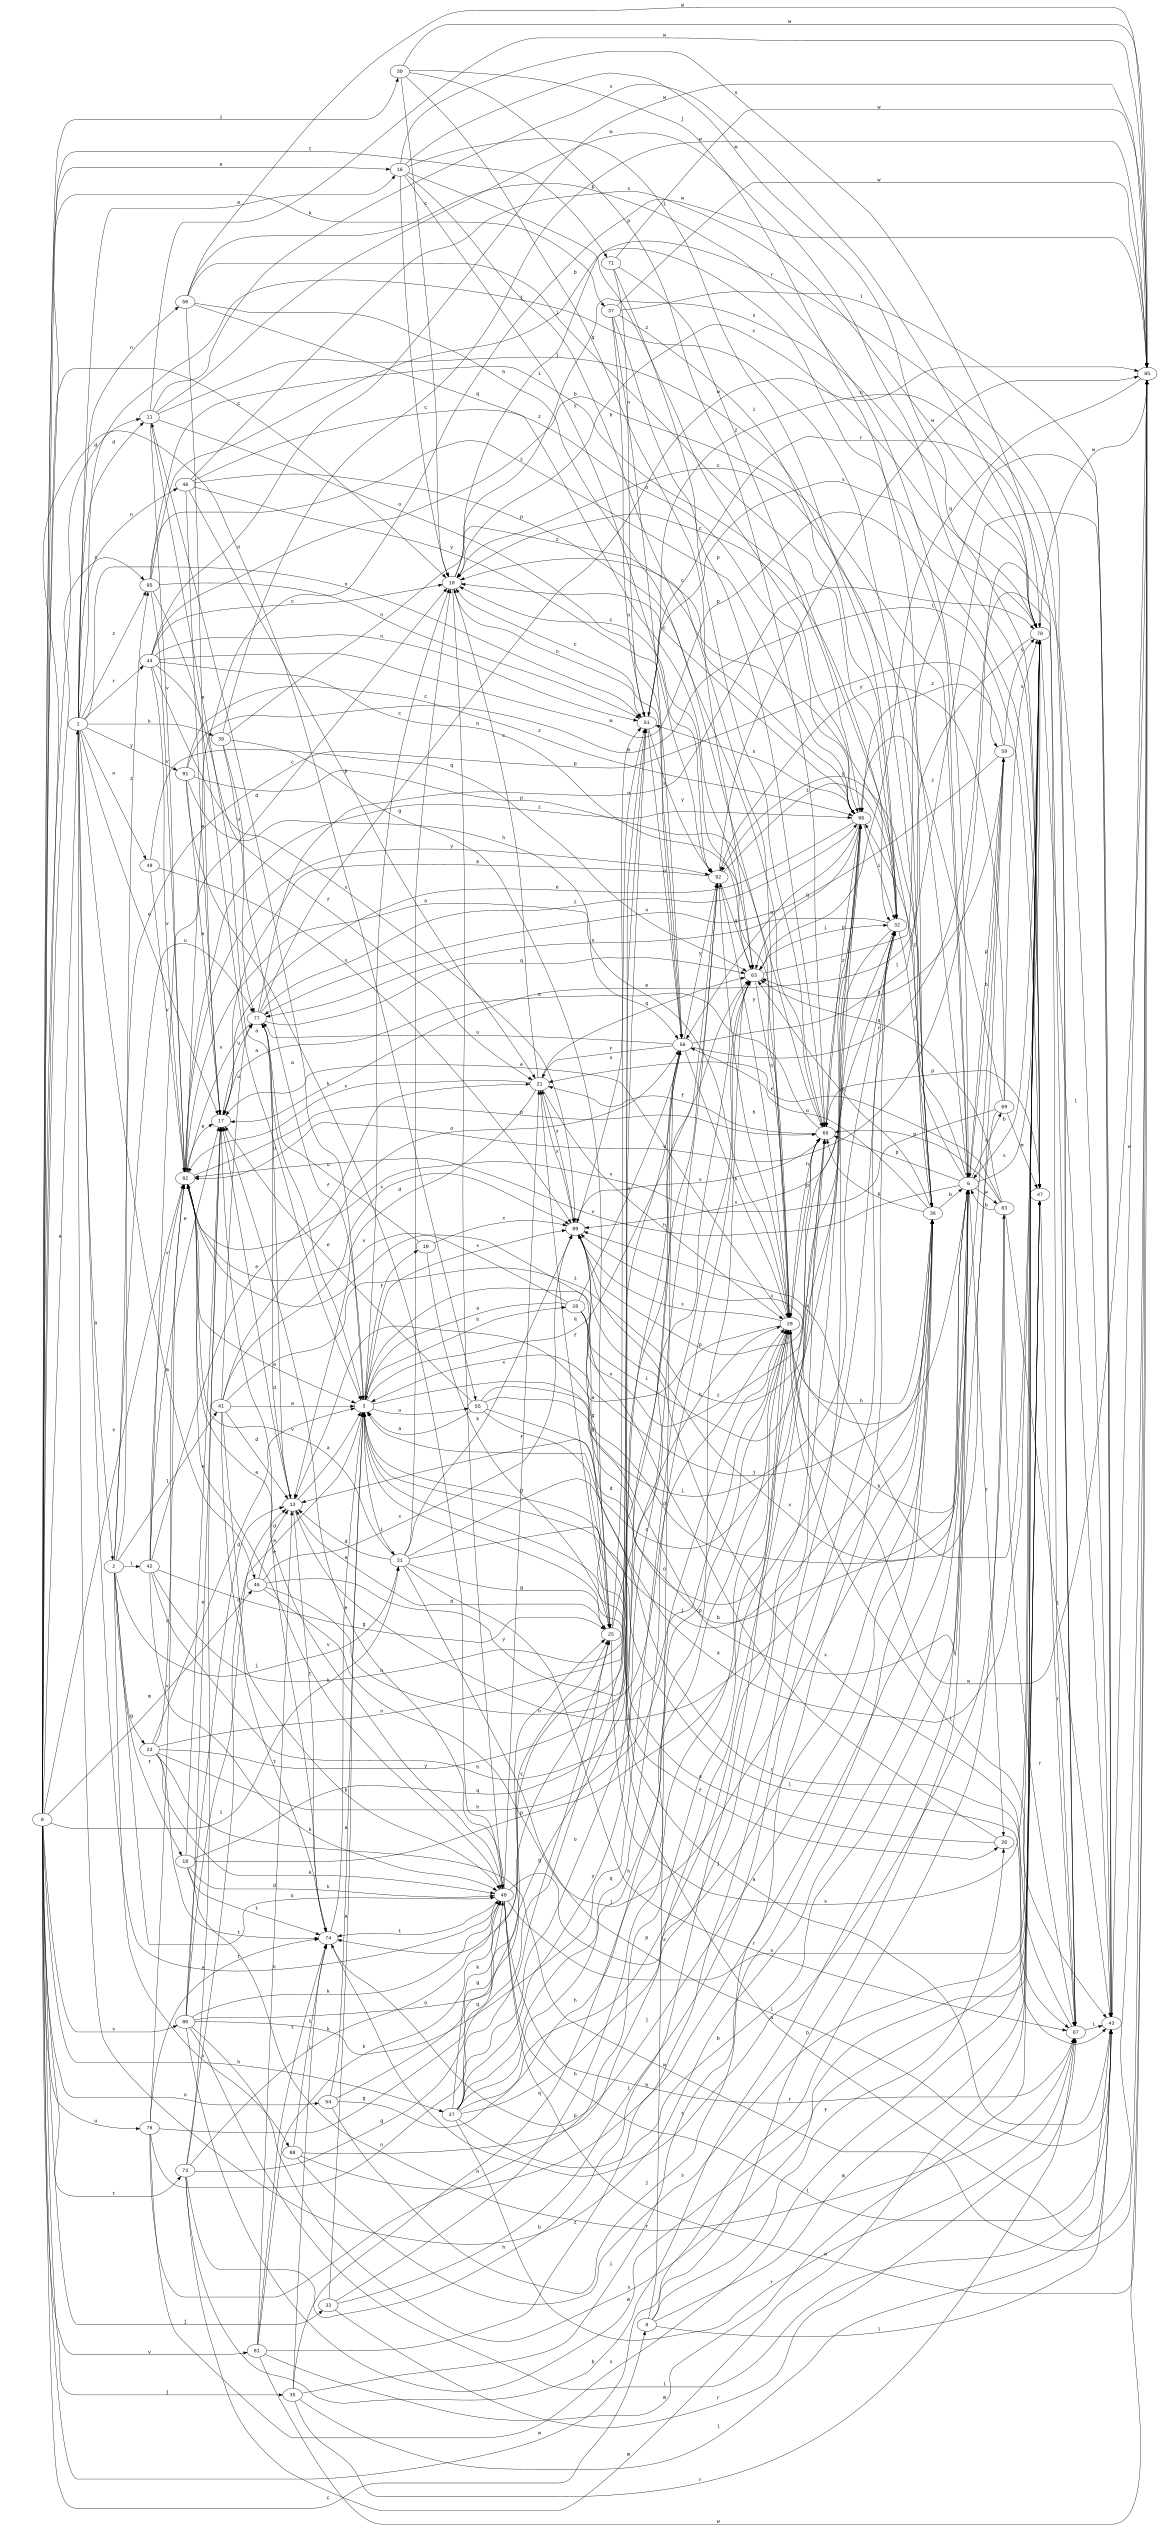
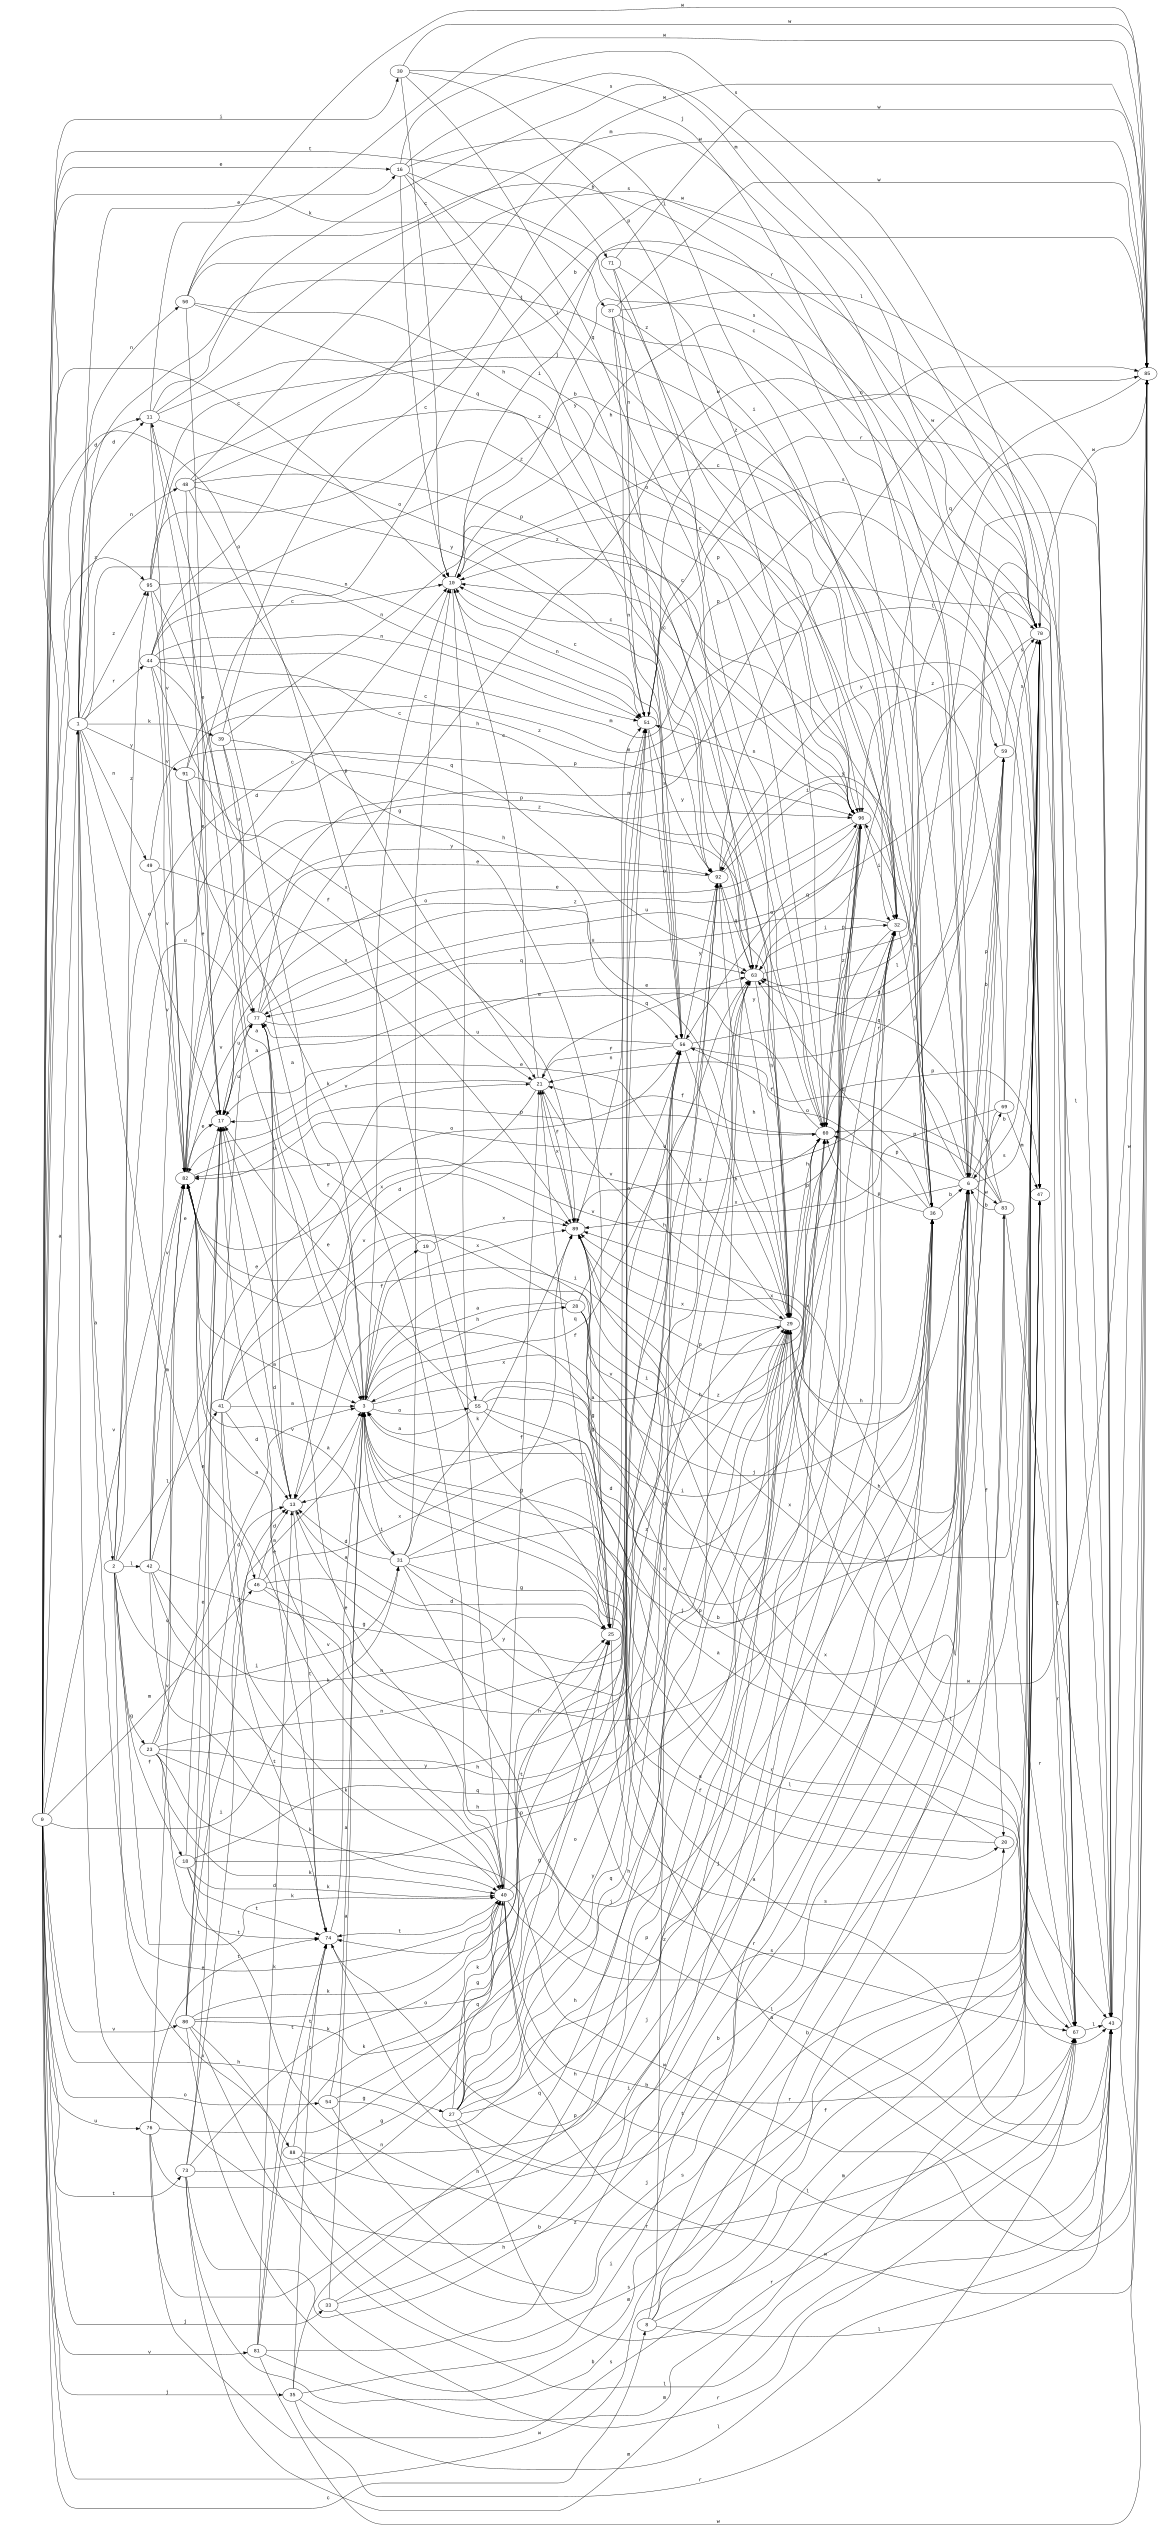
edge "69" -> "96": removed, label "z"
